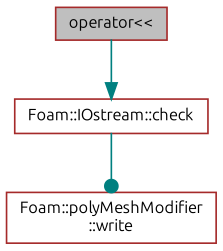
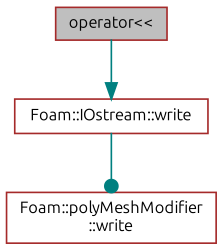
node "Foam::IOstream::check": label "Foam::IOstream::check" -> "Foam::IOstream::write"
